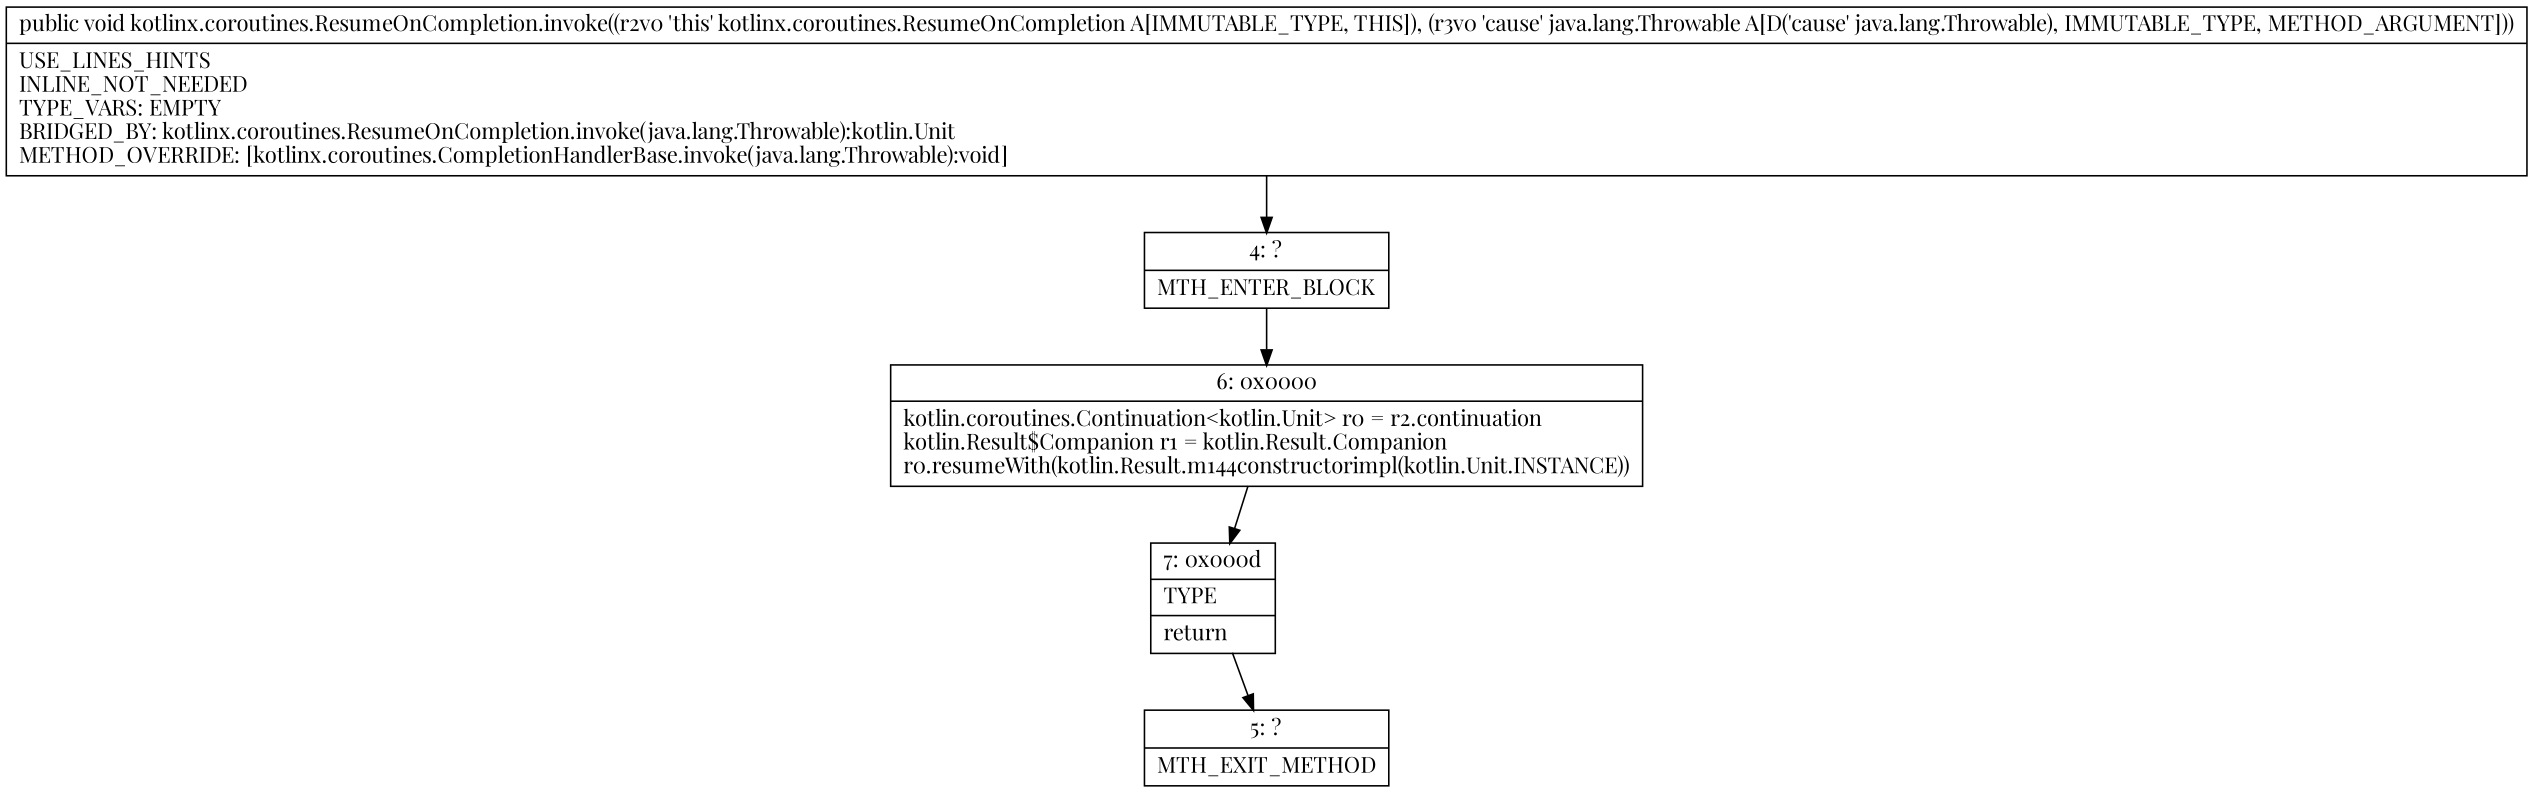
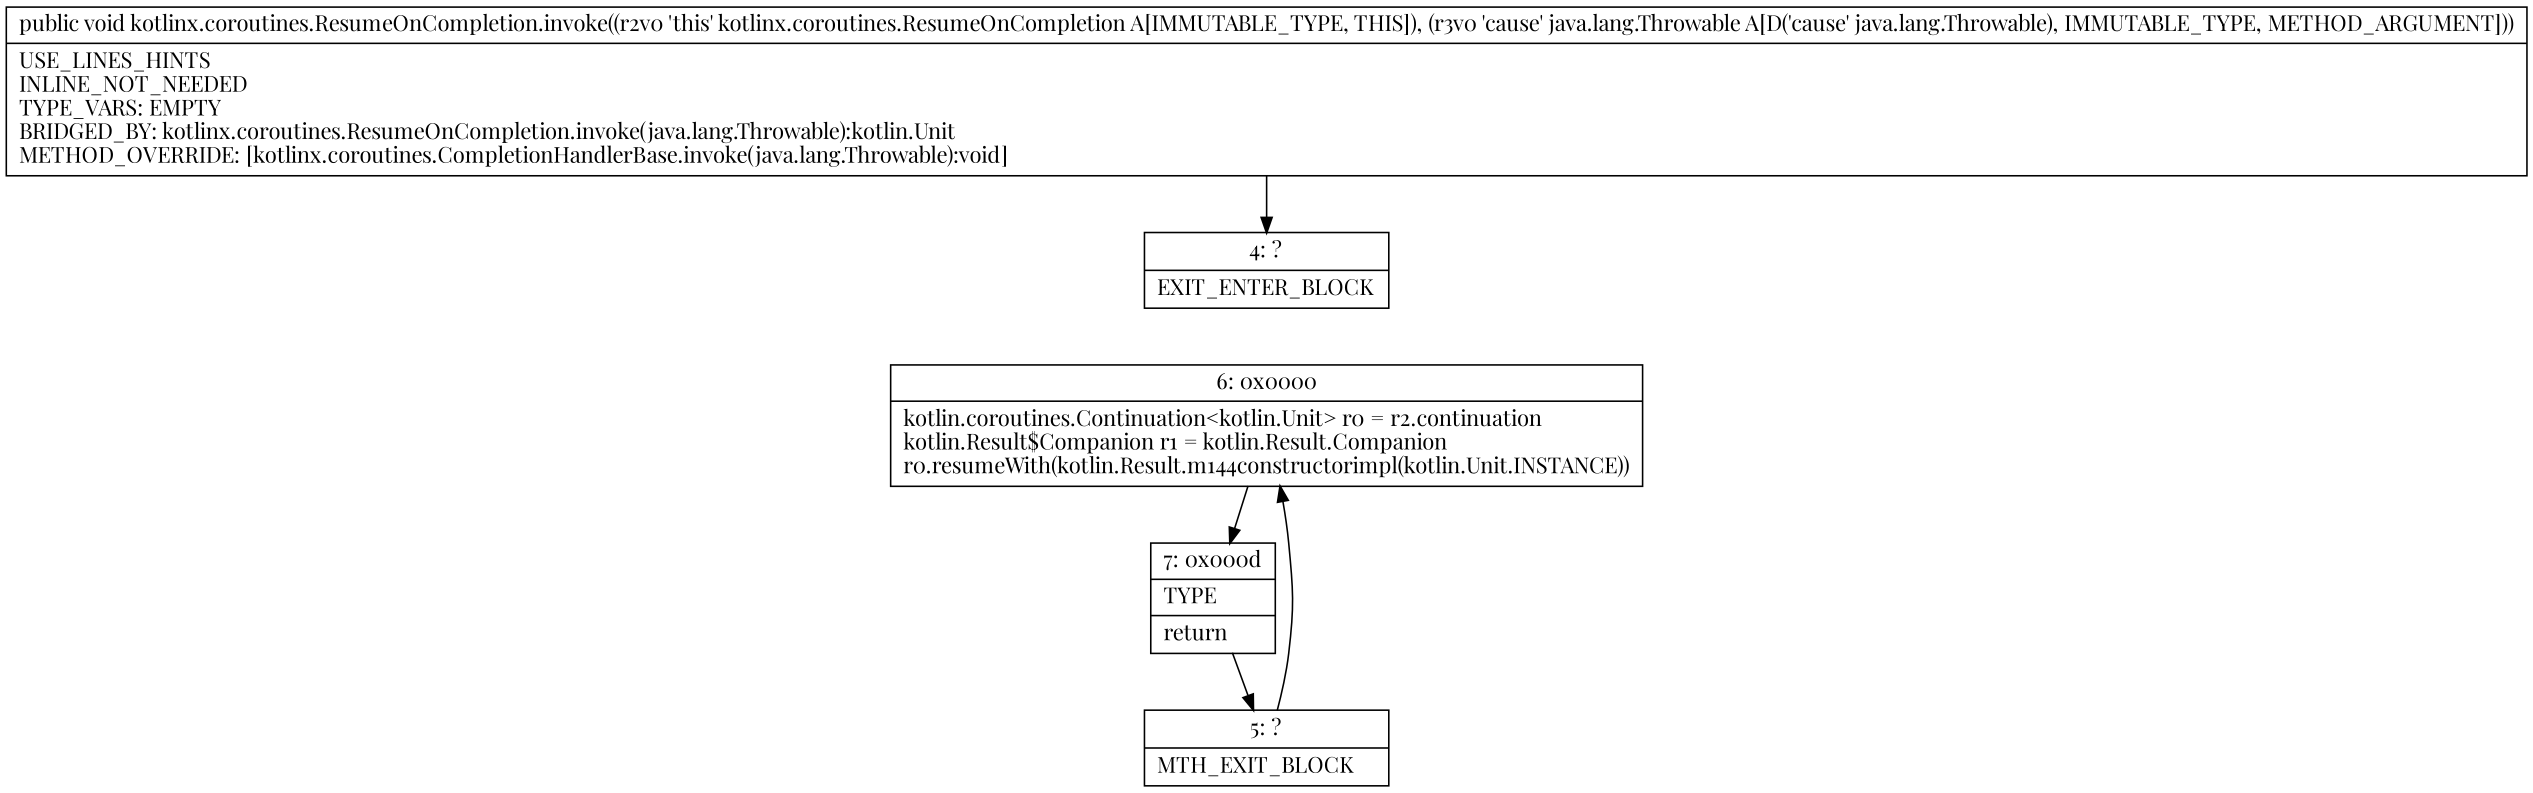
node "4: ?": text "MTH_ENTER_BLOCK" -> "EXIT_ENTER_BLOCK"
edge "4: ?" -> "6: 0x0000": now "5: ?" -> "6: 0x0000"
node "5: ?": text "MTH_EXIT_METHOD" -> "MTH_EXIT_BLOCK"
